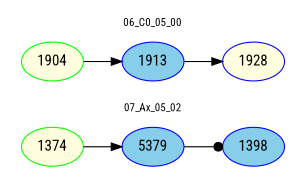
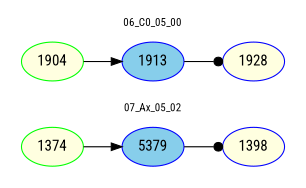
edge "1913" -> "1928": arrowhead normal -> dot
node "1398": fillcolor skyblue -> lightyellow
